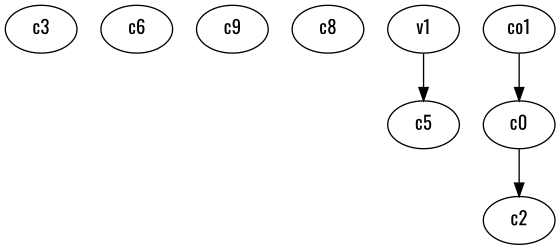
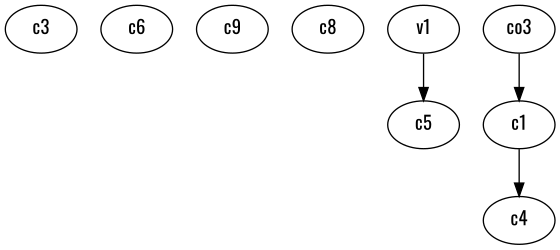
node "co1": label "co1" -> "co3"
node "c0": label "c0" -> "c1"
node "c2": label "c2" -> "c4"
